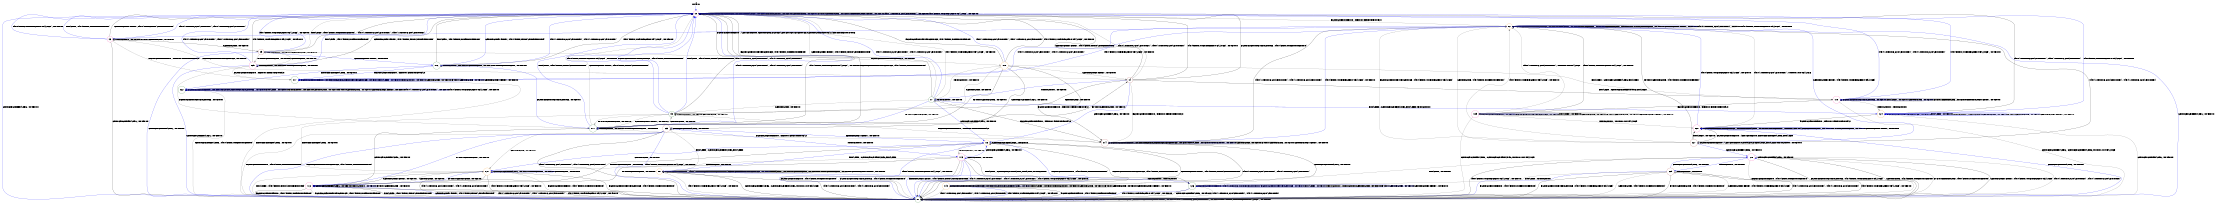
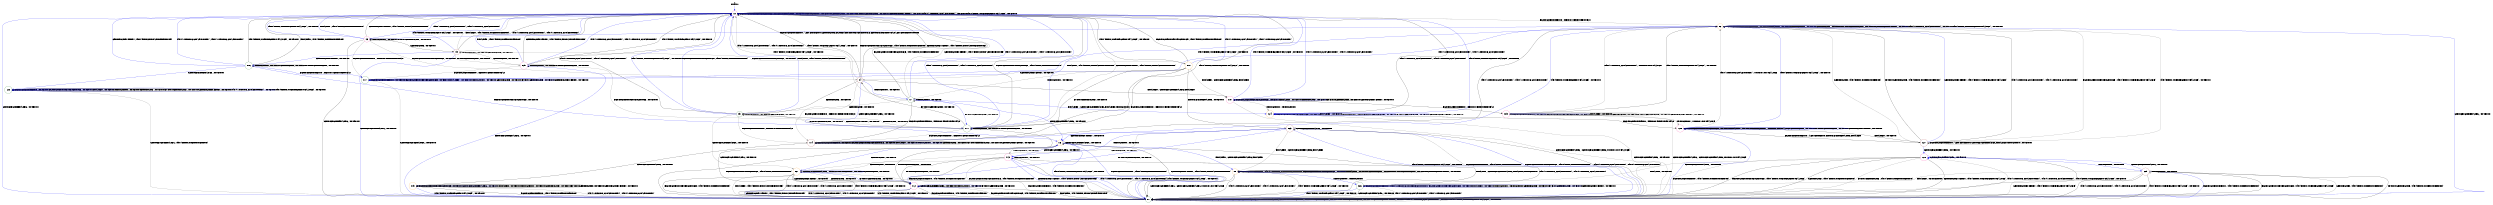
edge "s4" -> "s18": label "FINISHED / CHANGE_CIPHER_DONE,FINISHED" -> "FINISHED / CHANGE_CIPHER_SPEC,FINISHED"
edge "s10" -> "s5": removed, label "CERTIFICATE / TIMEOUT"
